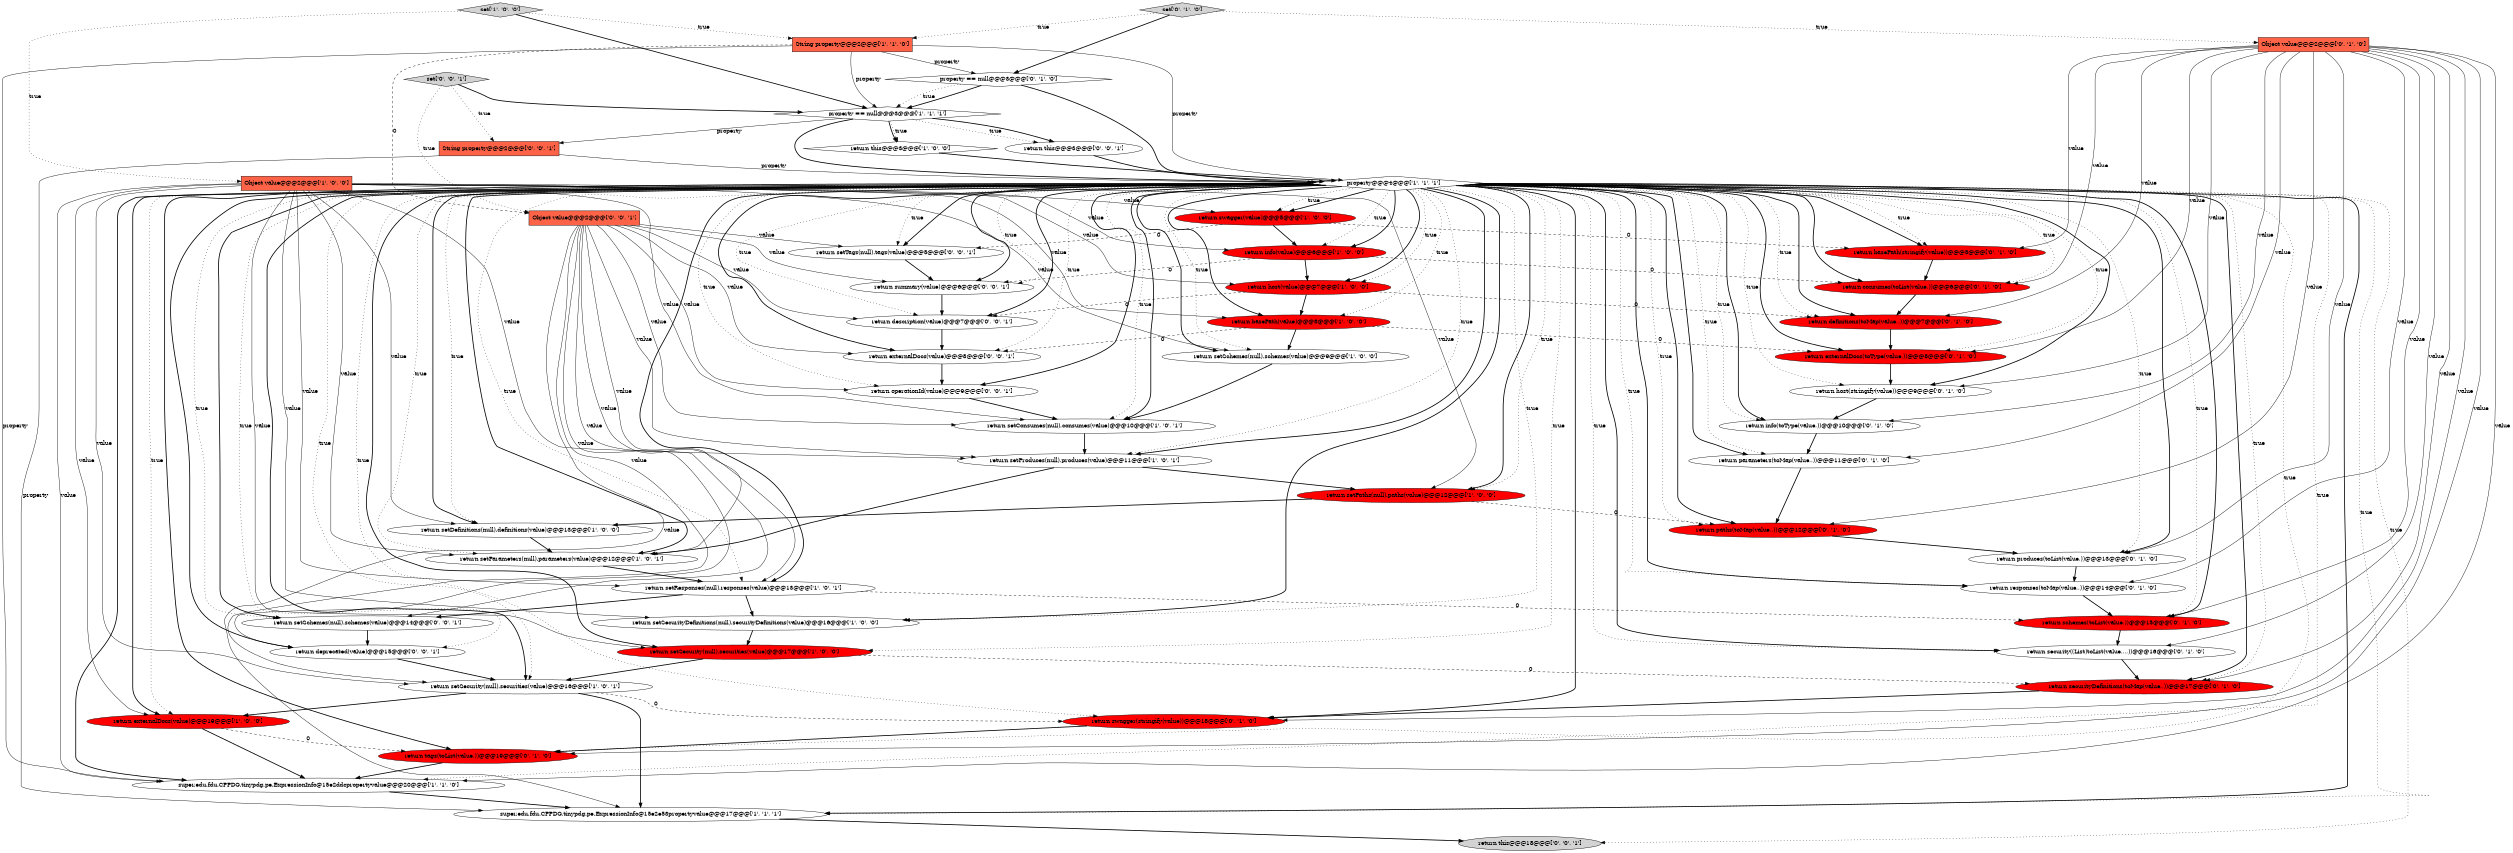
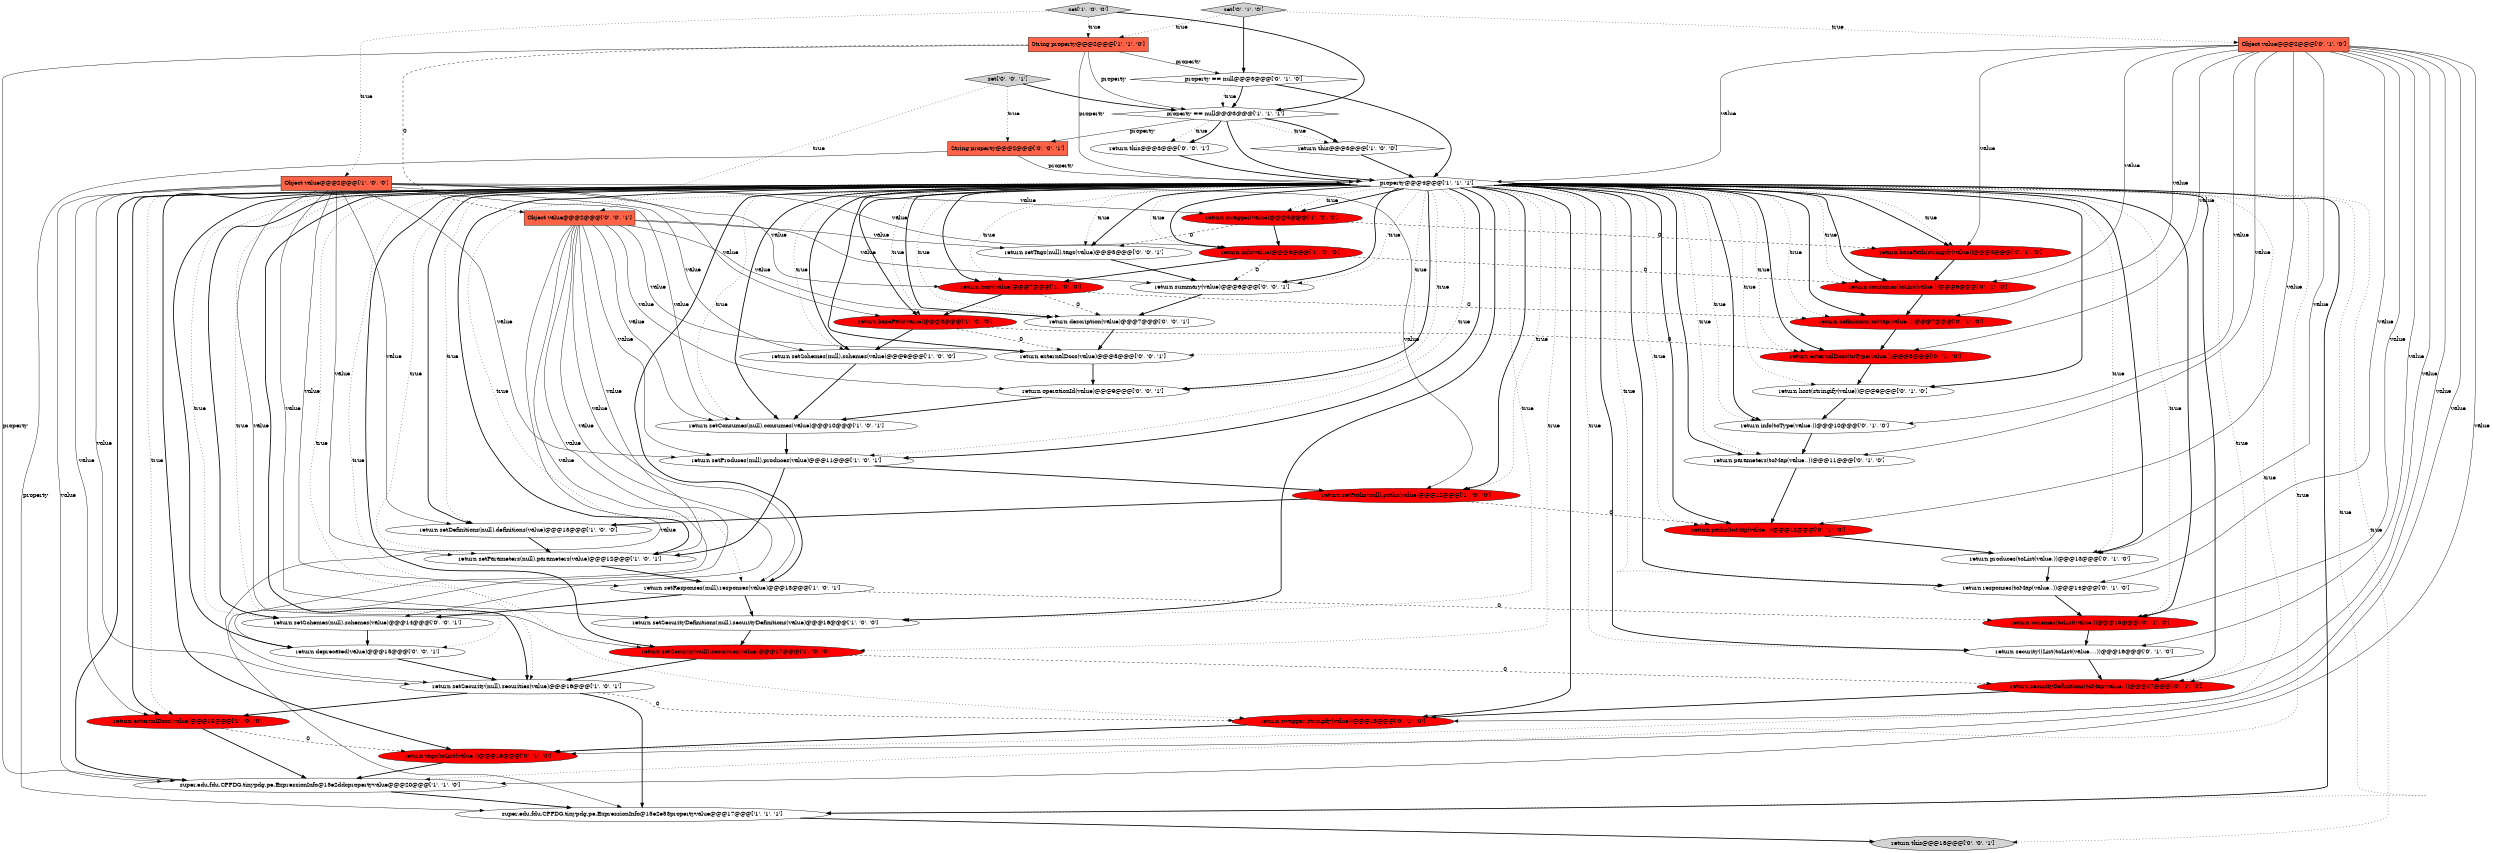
edge "Object value@@@2@@@['0', '1', '0']" -> "return host(stringify(value))@@@9@@@['0', '1', '0']": now "Object value@@@2@@@['0', '1', '0']" -> "property@@@4@@@['1', '1', '1']"
